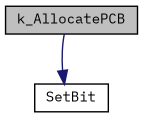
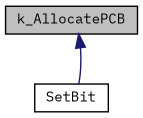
edge "k_AllocatePCB" -> "SetBit": reversed
